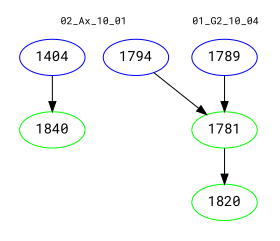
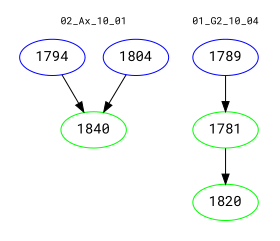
node "1404": label "1404" -> "1804"
edge "1794" -> "1781": now "1794" -> "1840"
